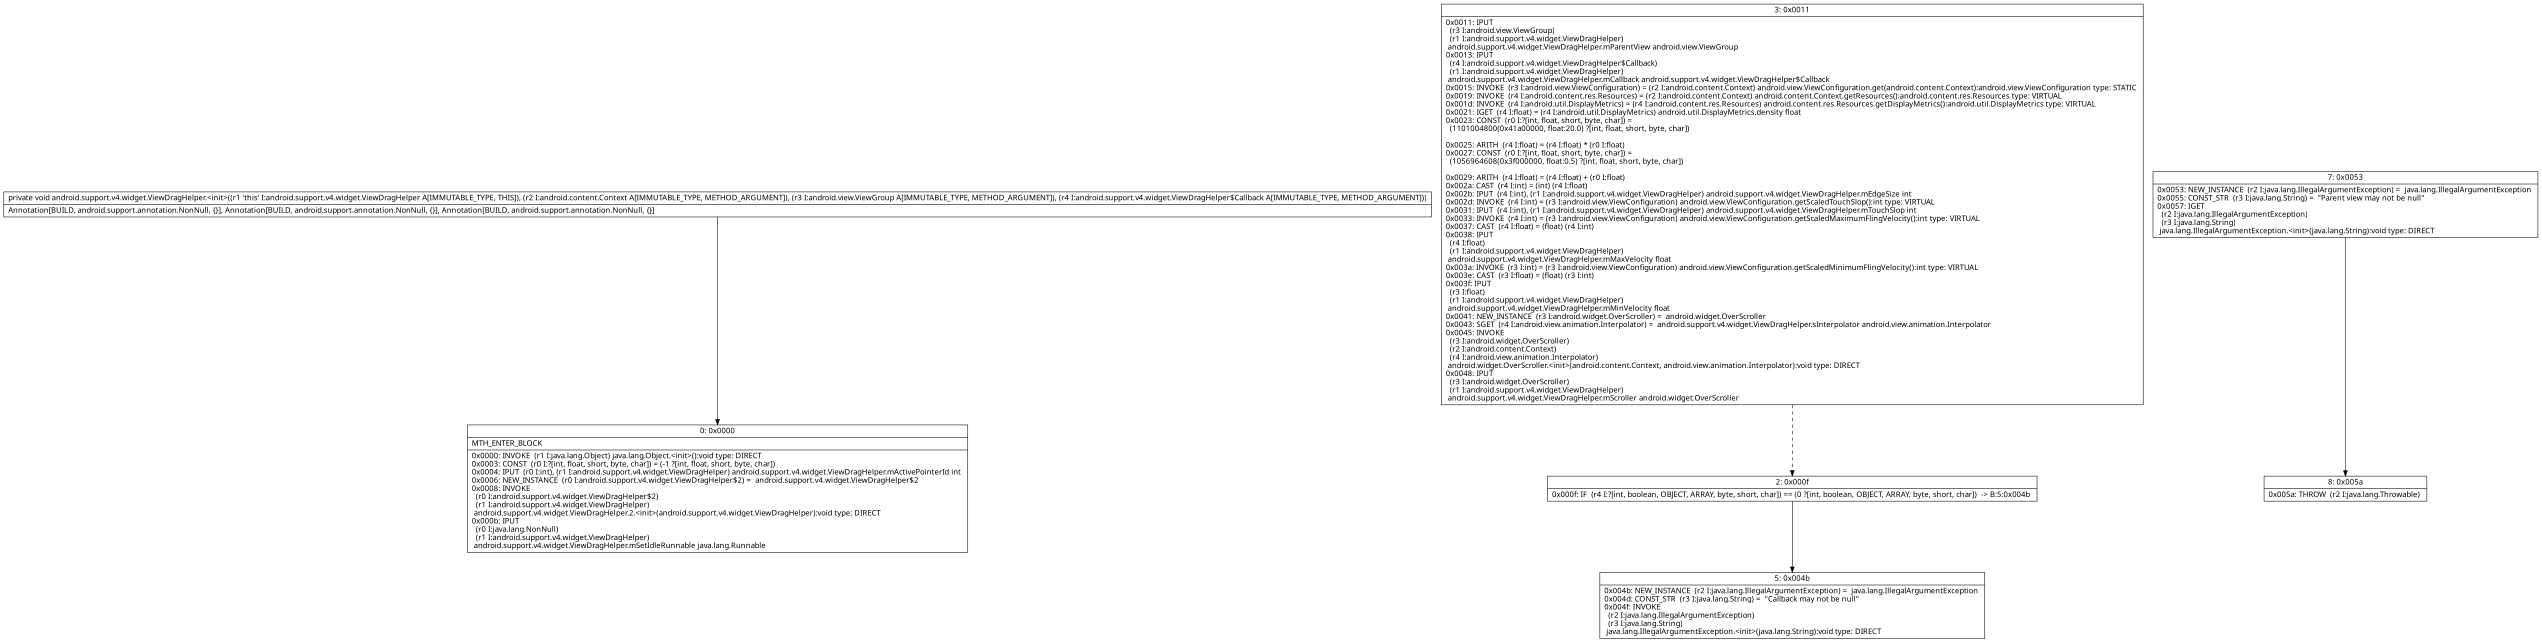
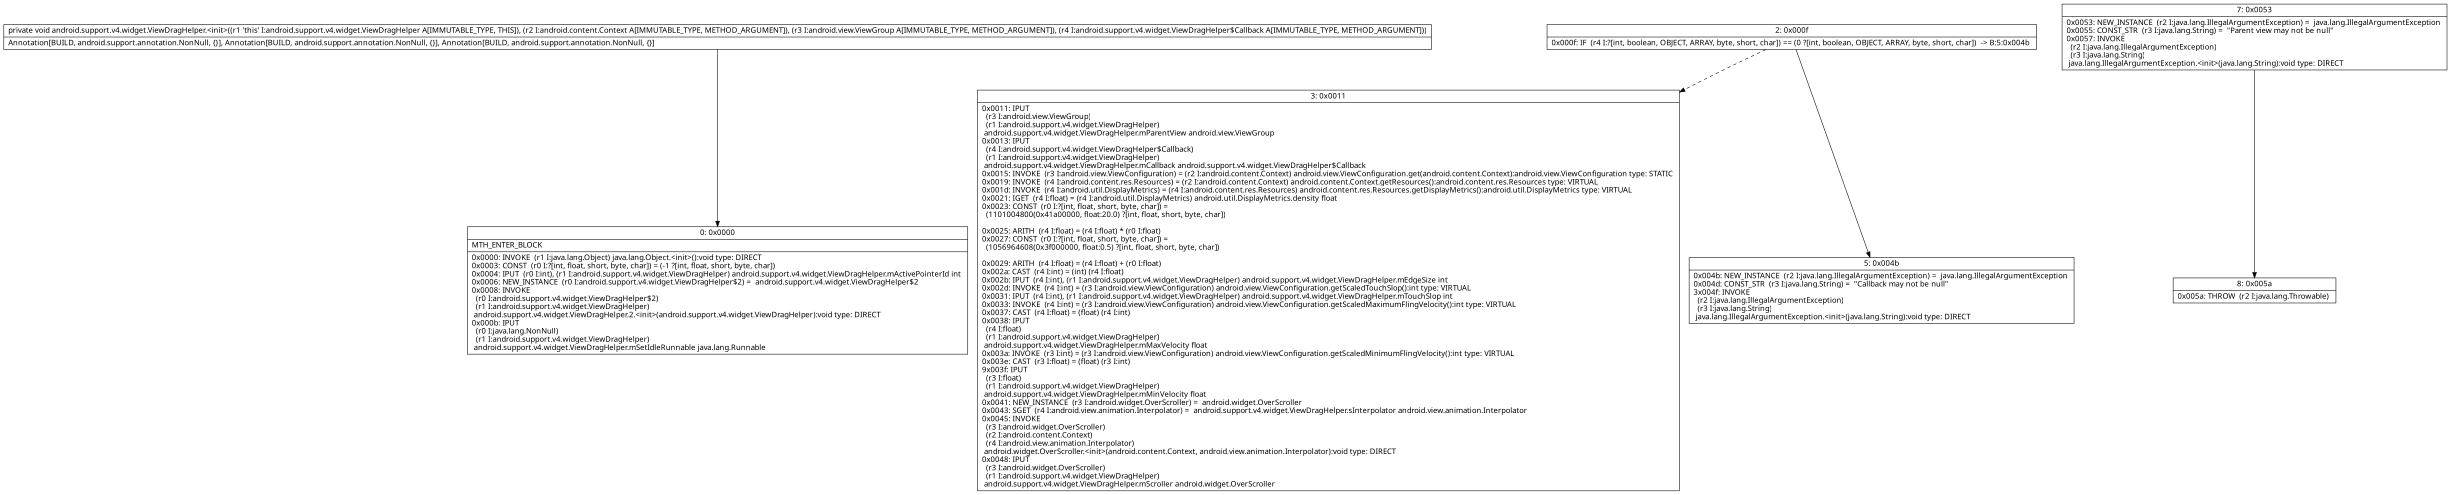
node "7: 0x0053": text "0x0057: IGET" -> "0x0057: INVOKE"
node "3: 0x0011": text "0x003f: IPUT" -> "9x003f: IPUT"
edge "3: 0x0011" -> "2: 0x000f": reversed
node "5: 0x004b": text "0x004f: INVOKE" -> "3x004f: INVOKE"
